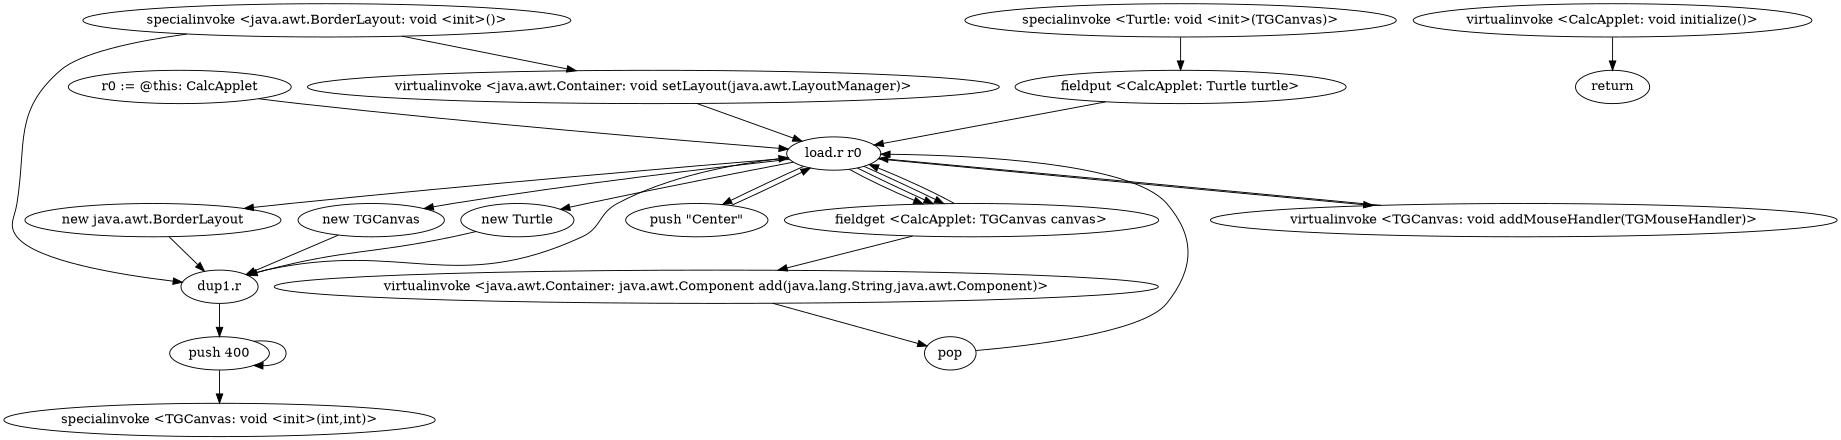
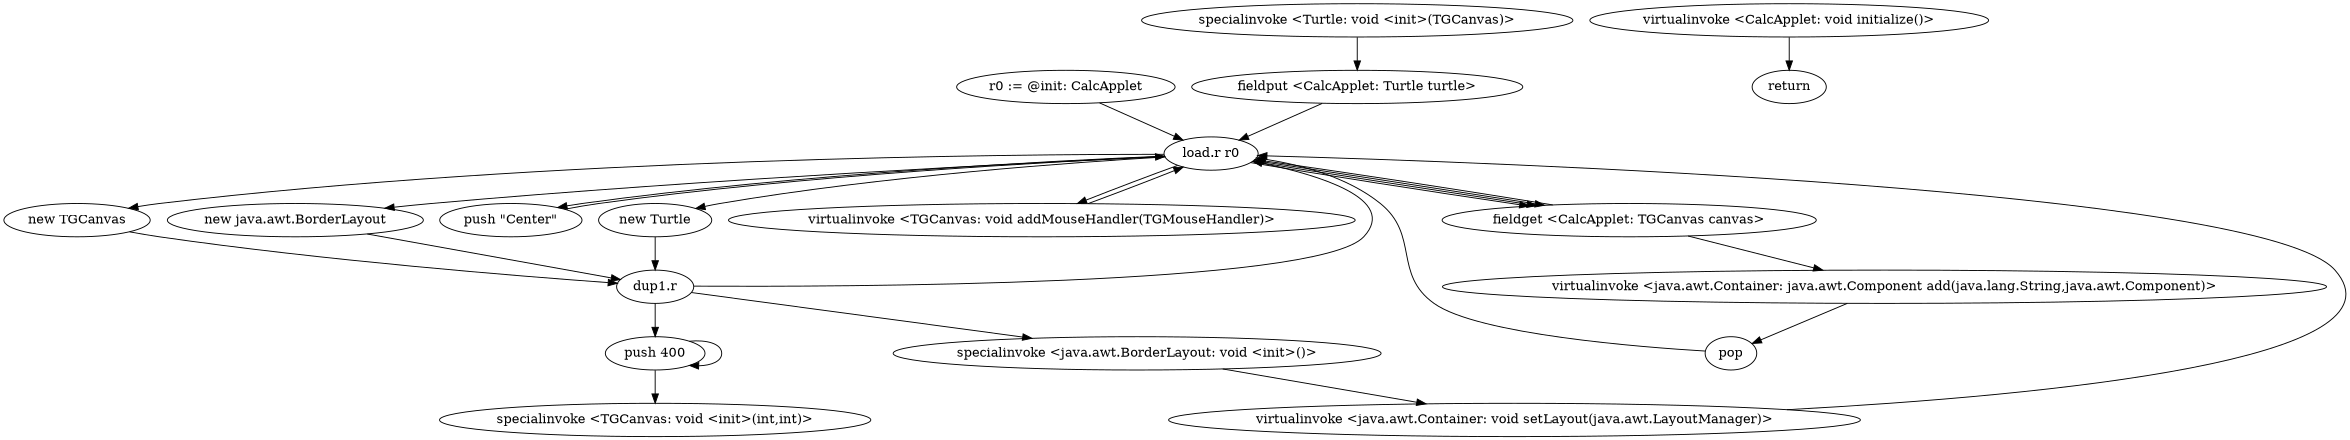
node "r0 := @this: CalcApplet": label "r0 := @this: CalcApplet" -> "r0 := @init: CalcApplet"
edge "specialinvoke <java.awt.BorderLayout: void <init>()>" -> "dup1.r": reversed
